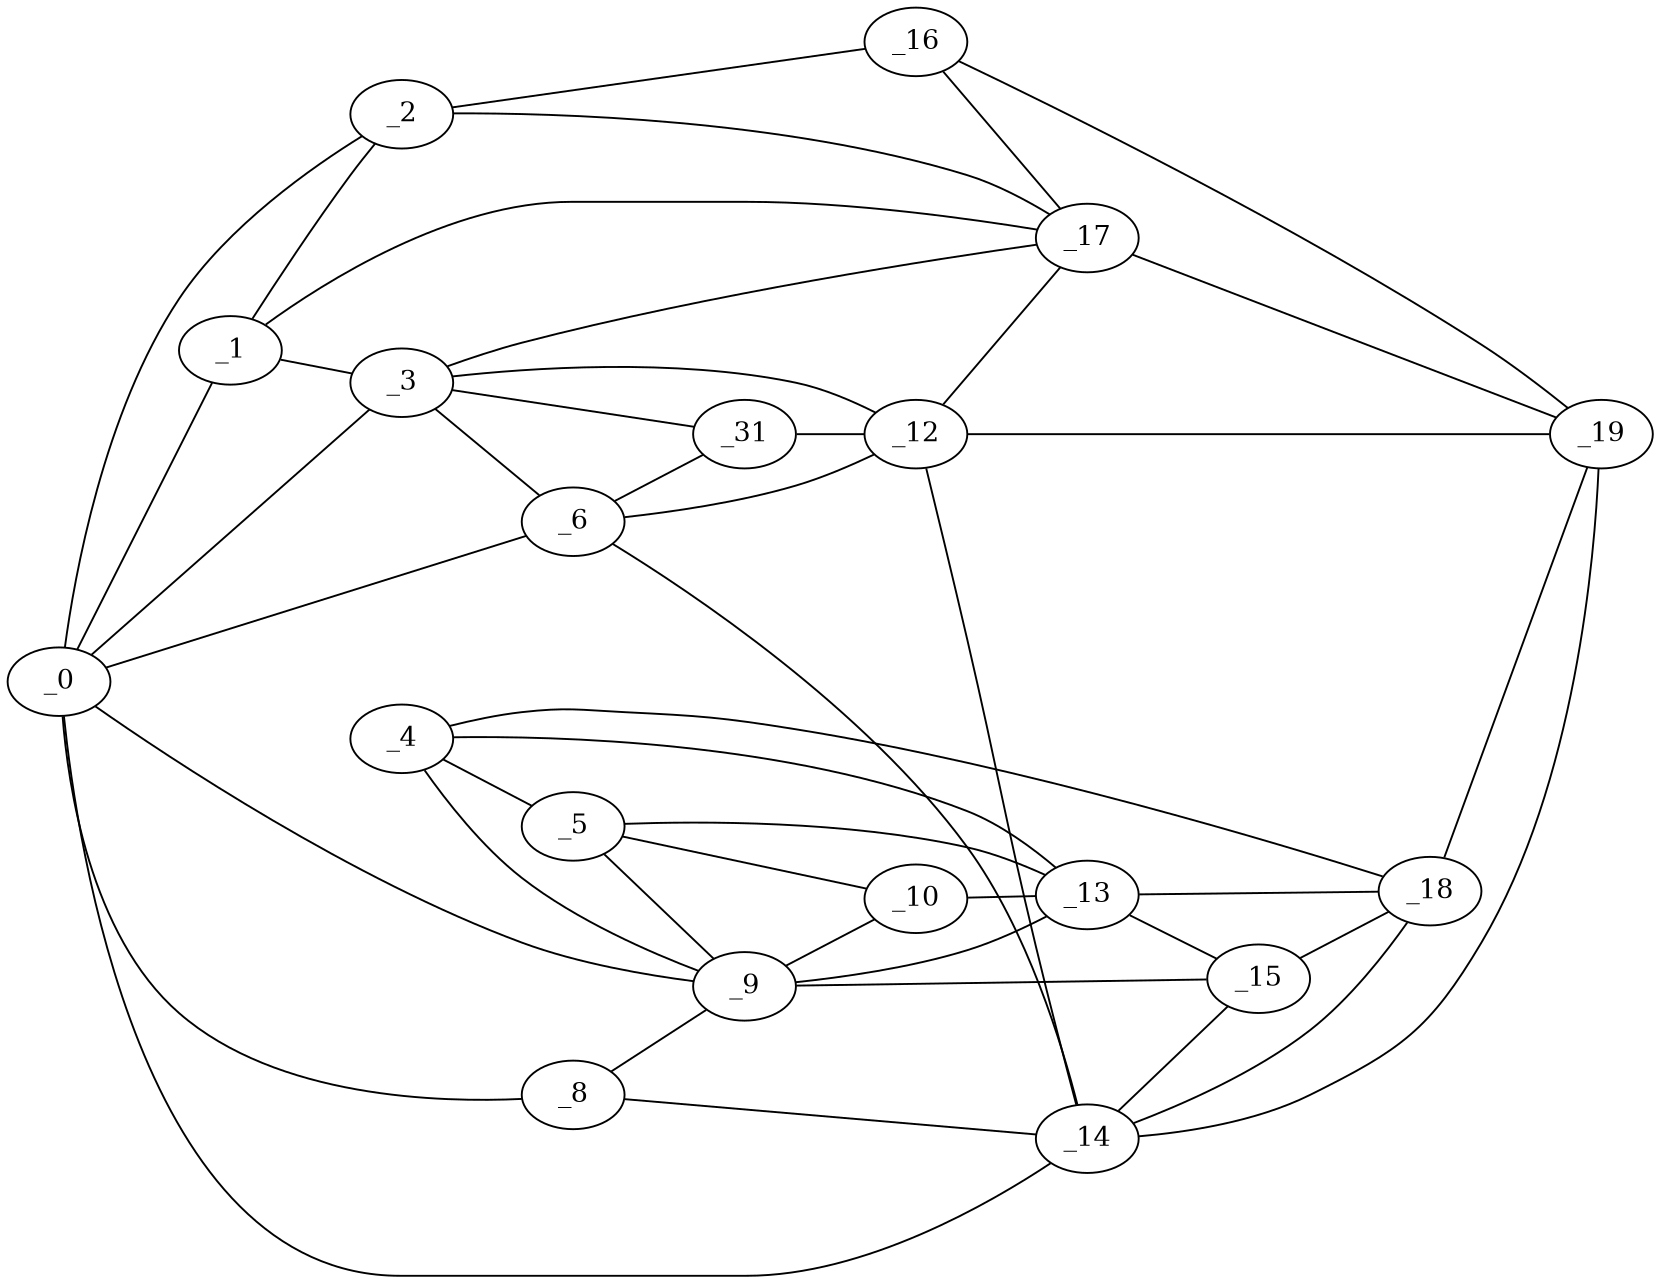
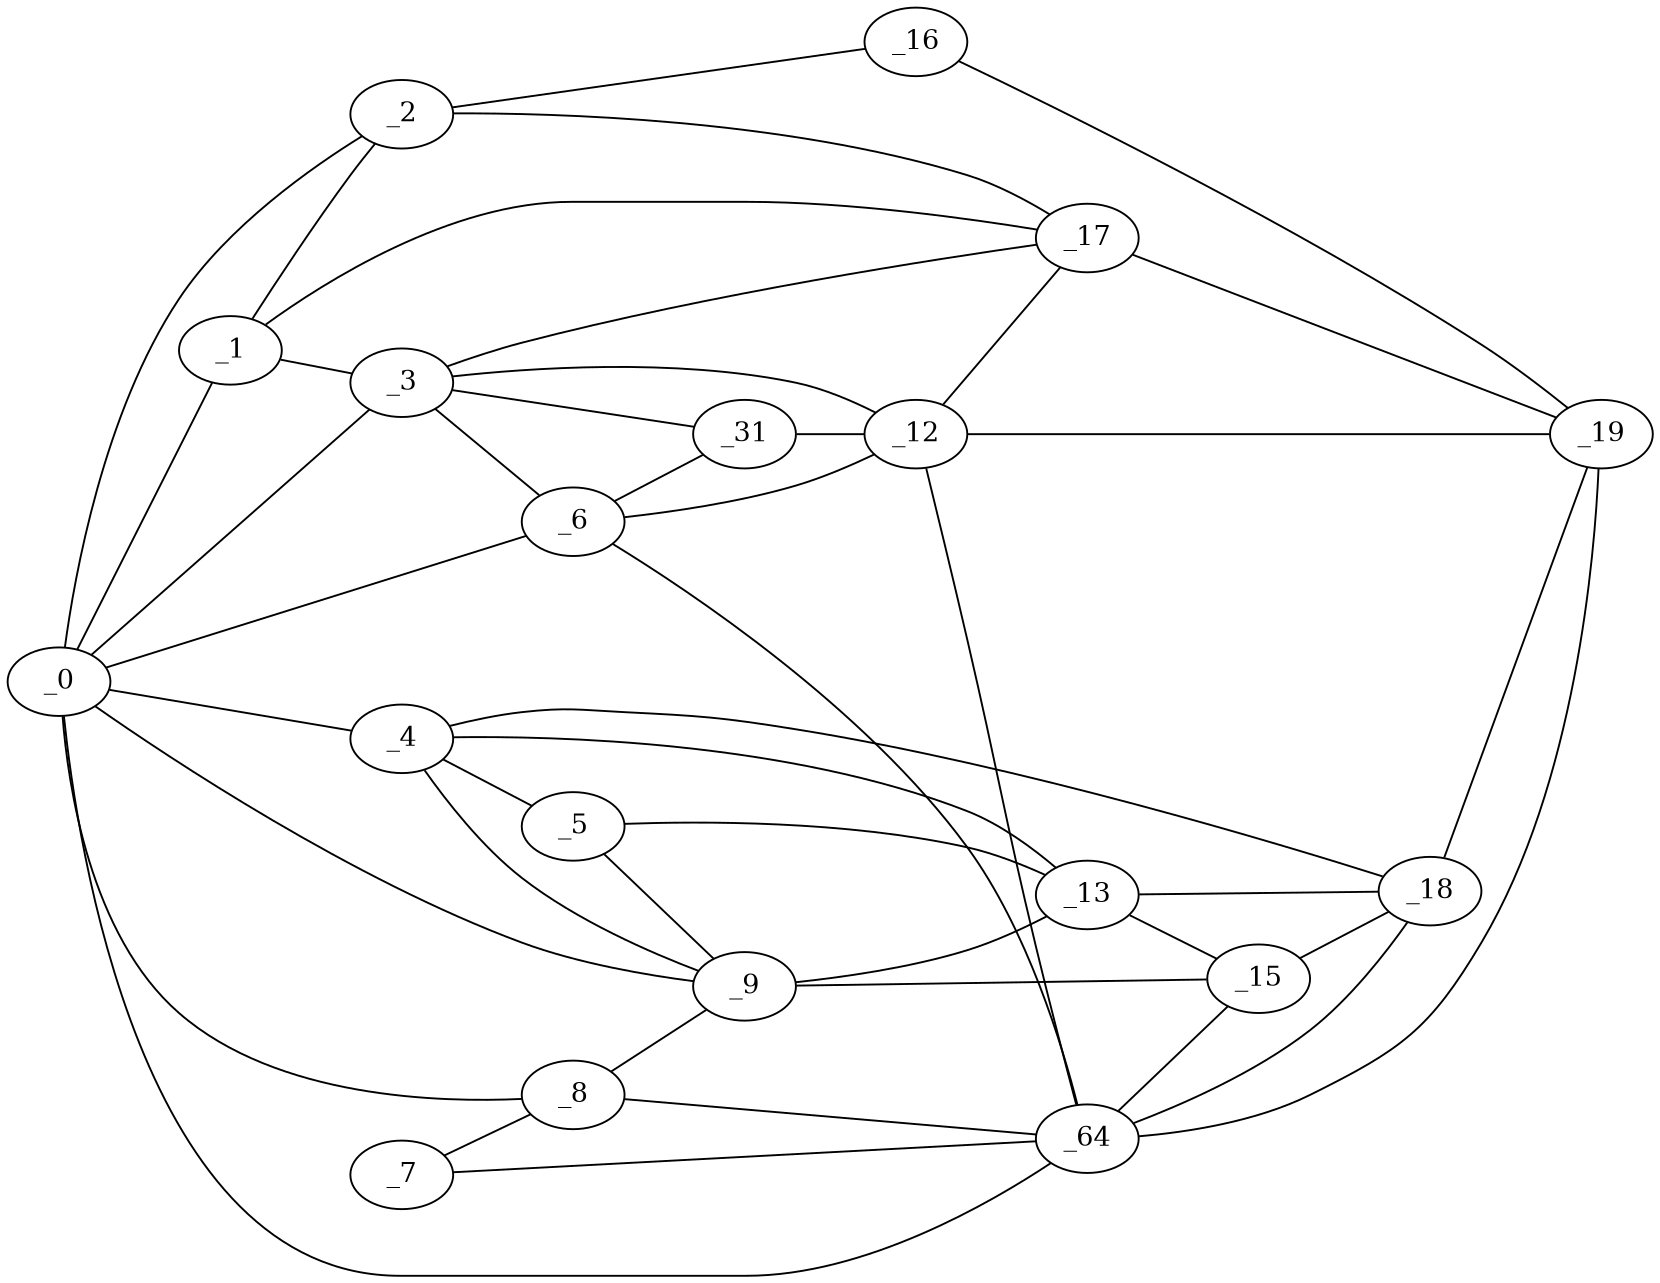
edge "_16" -- "_17": removed
edge "_0" -- "_4": added
node "_10": removed
node "_14": label "_14" -> "_64"
node "_7": added
